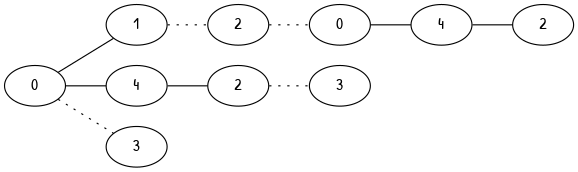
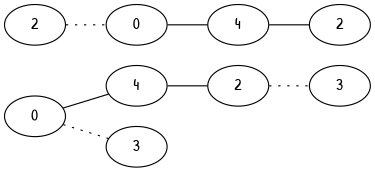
node "1": removed
